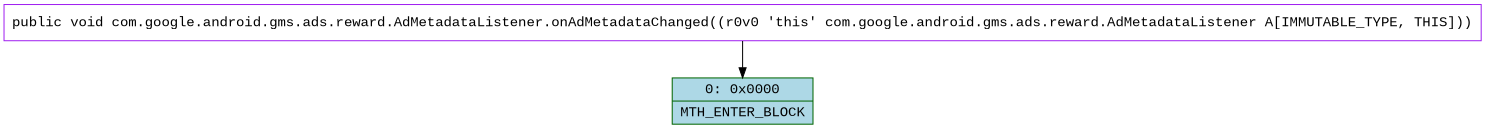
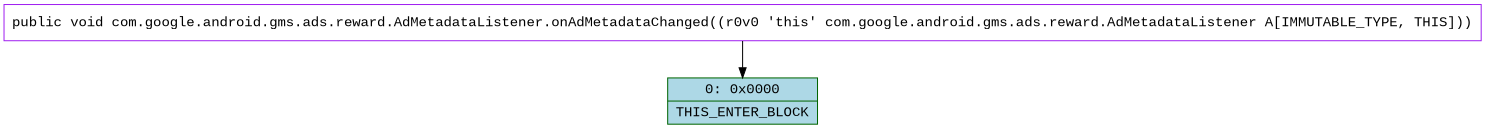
node "0: 0x0000": text "MTH_ENTER_BLOCK" -> "THIS_ENTER_BLOCK"
